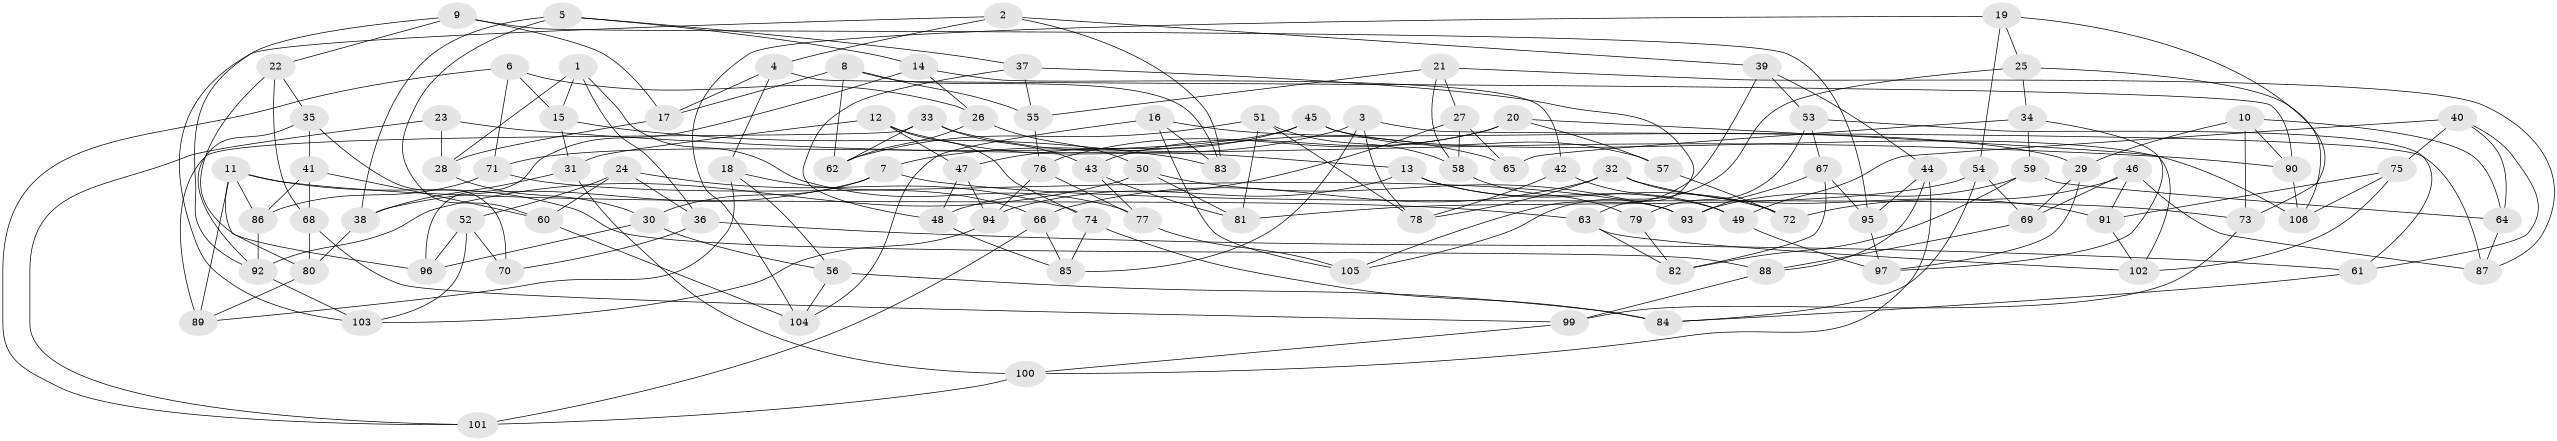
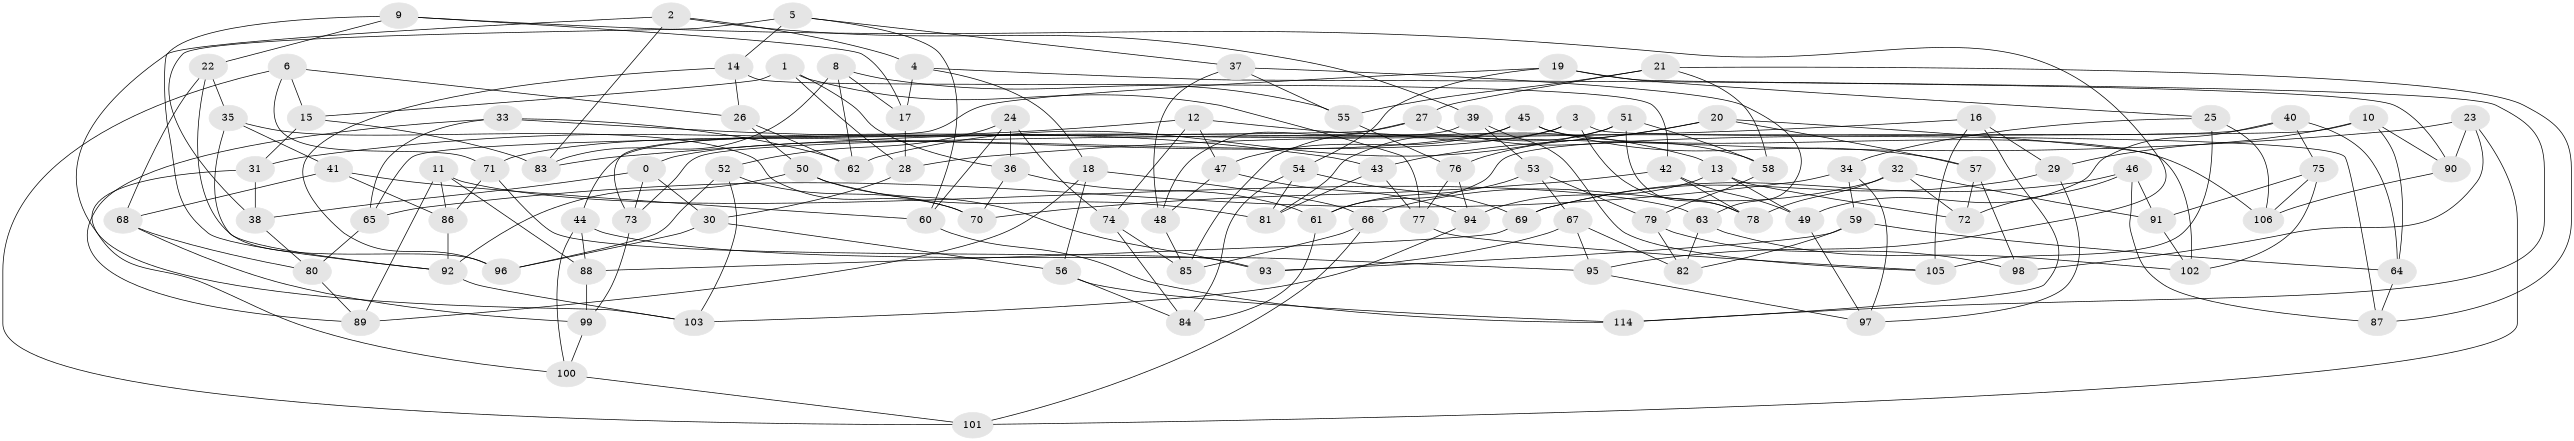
node "7": label "7" -> "0"
edge "42" -- "70": added
edge "11" -- "80": now "65" -- "80"
node "98": added
node "104": label "104" -> "114"
